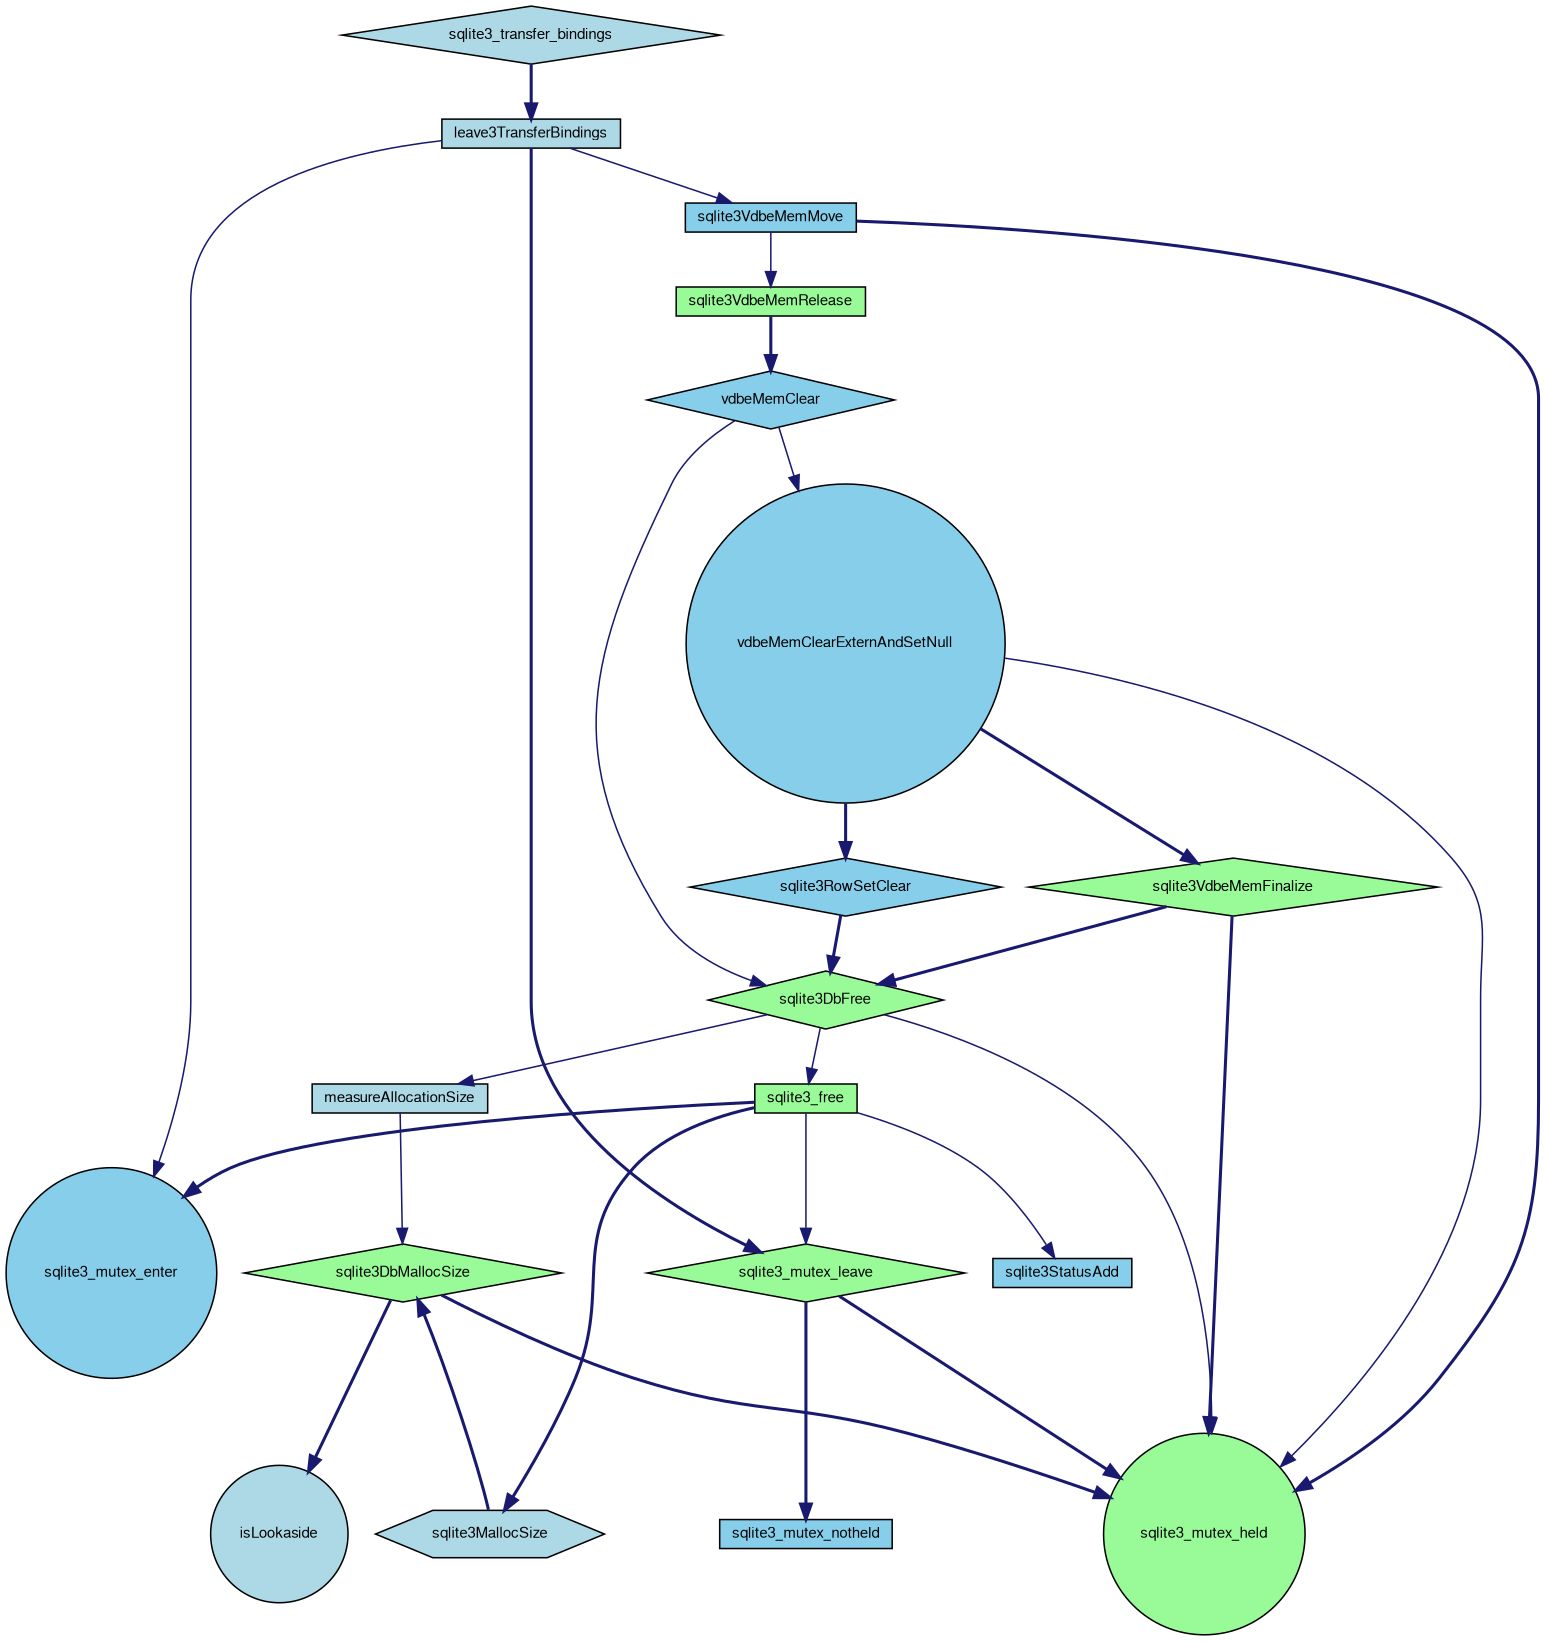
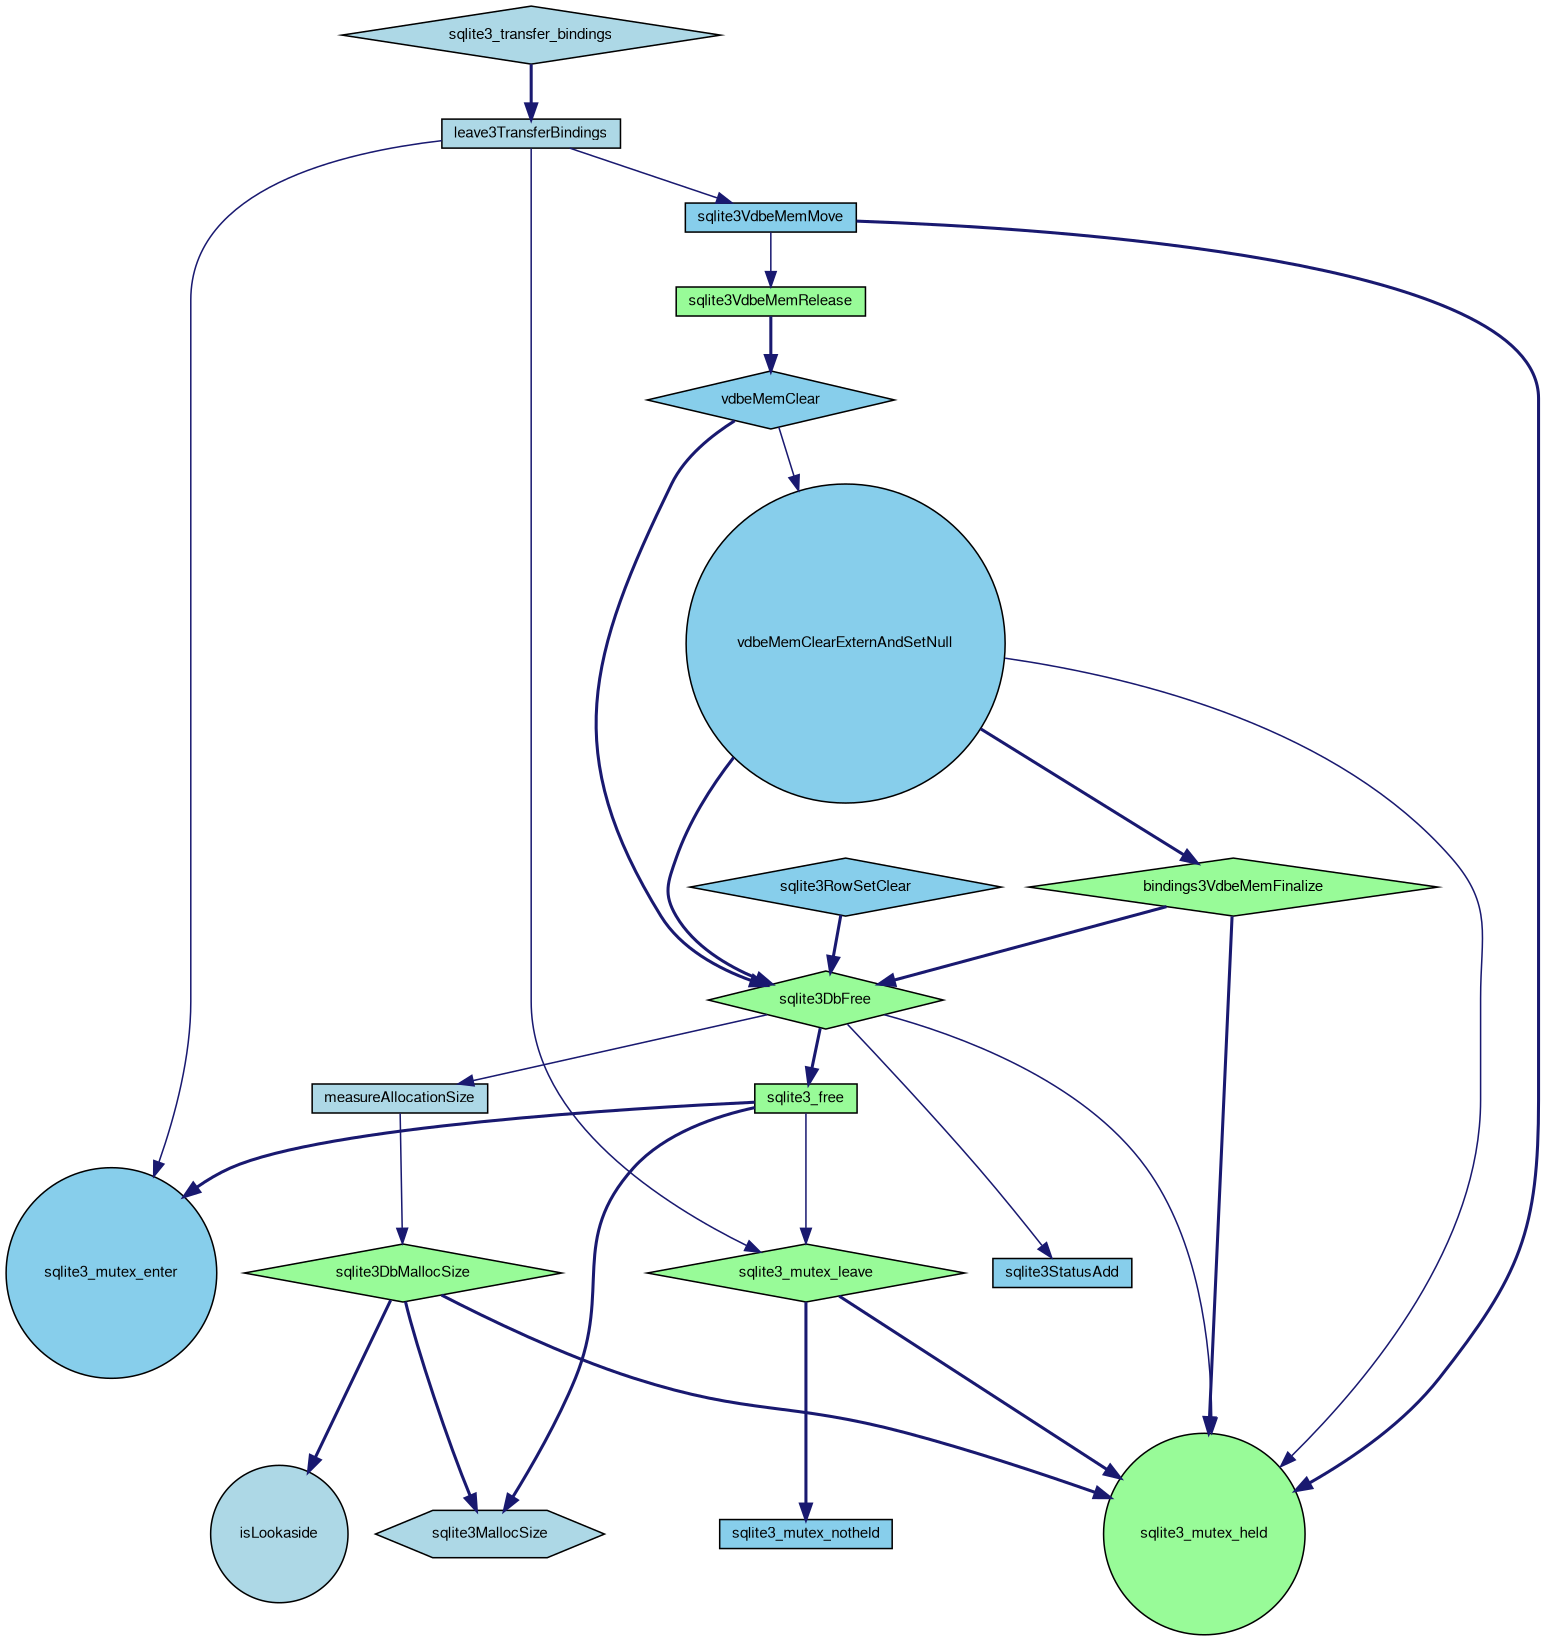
edge "vdbeMemClear" -> "sqlite3DbFree": style solid -> bold
edge "leave3TransferBindings" -> "sqlite3_mutex_leave": style bold -> solid
edge "vdbeMemClearExternAndSetNull" -> "sqlite3RowSetClear": now "vdbeMemClearExternAndSetNull" -> "sqlite3DbFree"
node "sqlite3VdbeMemFinalize": label "sqlite3VdbeMemFinalize" -> "bindings3VdbeMemFinalize"
edge "sqlite3DbFree" -> "sqlite3_free": style solid -> bold
edge "sqlite3_free" -> "sqlite3StatusAdd": now "sqlite3DbFree" -> "sqlite3StatusAdd"
edge "sqlite3MallocSize" -> "sqlite3DbMallocSize": reversed
